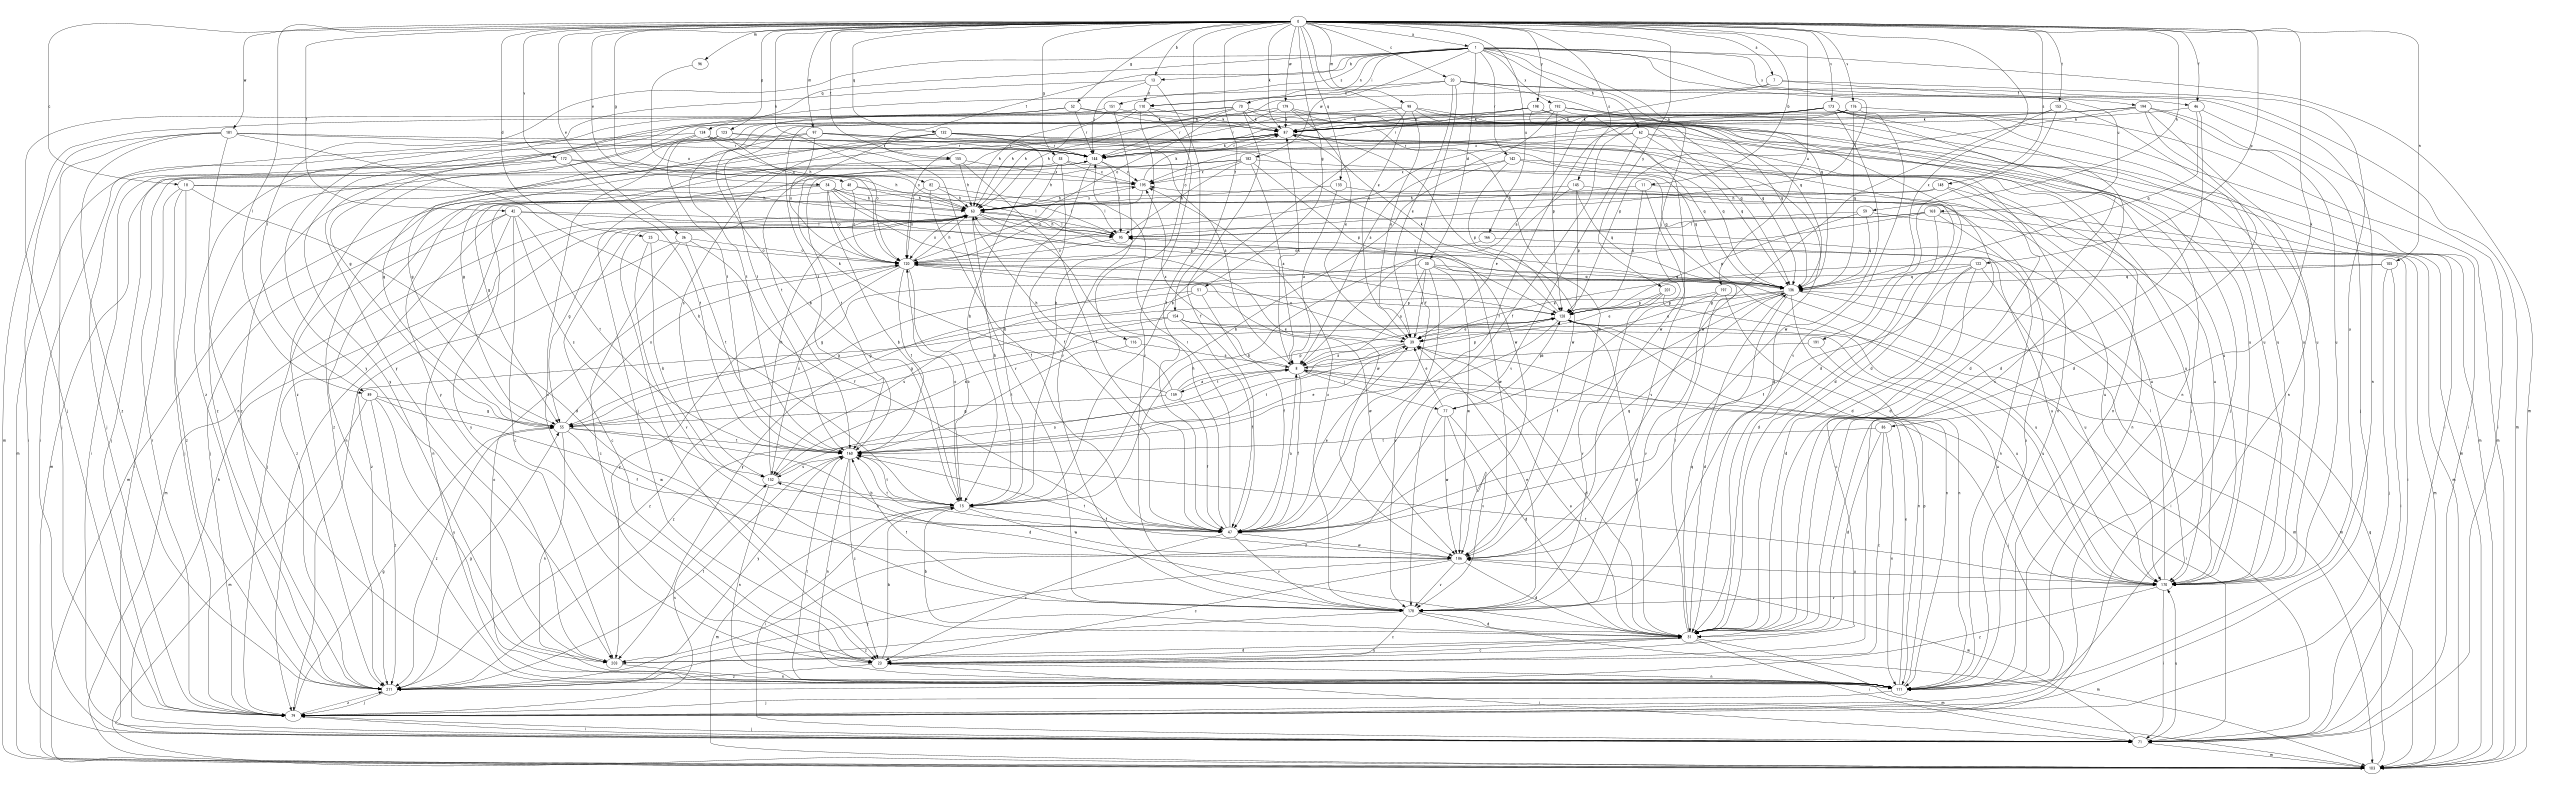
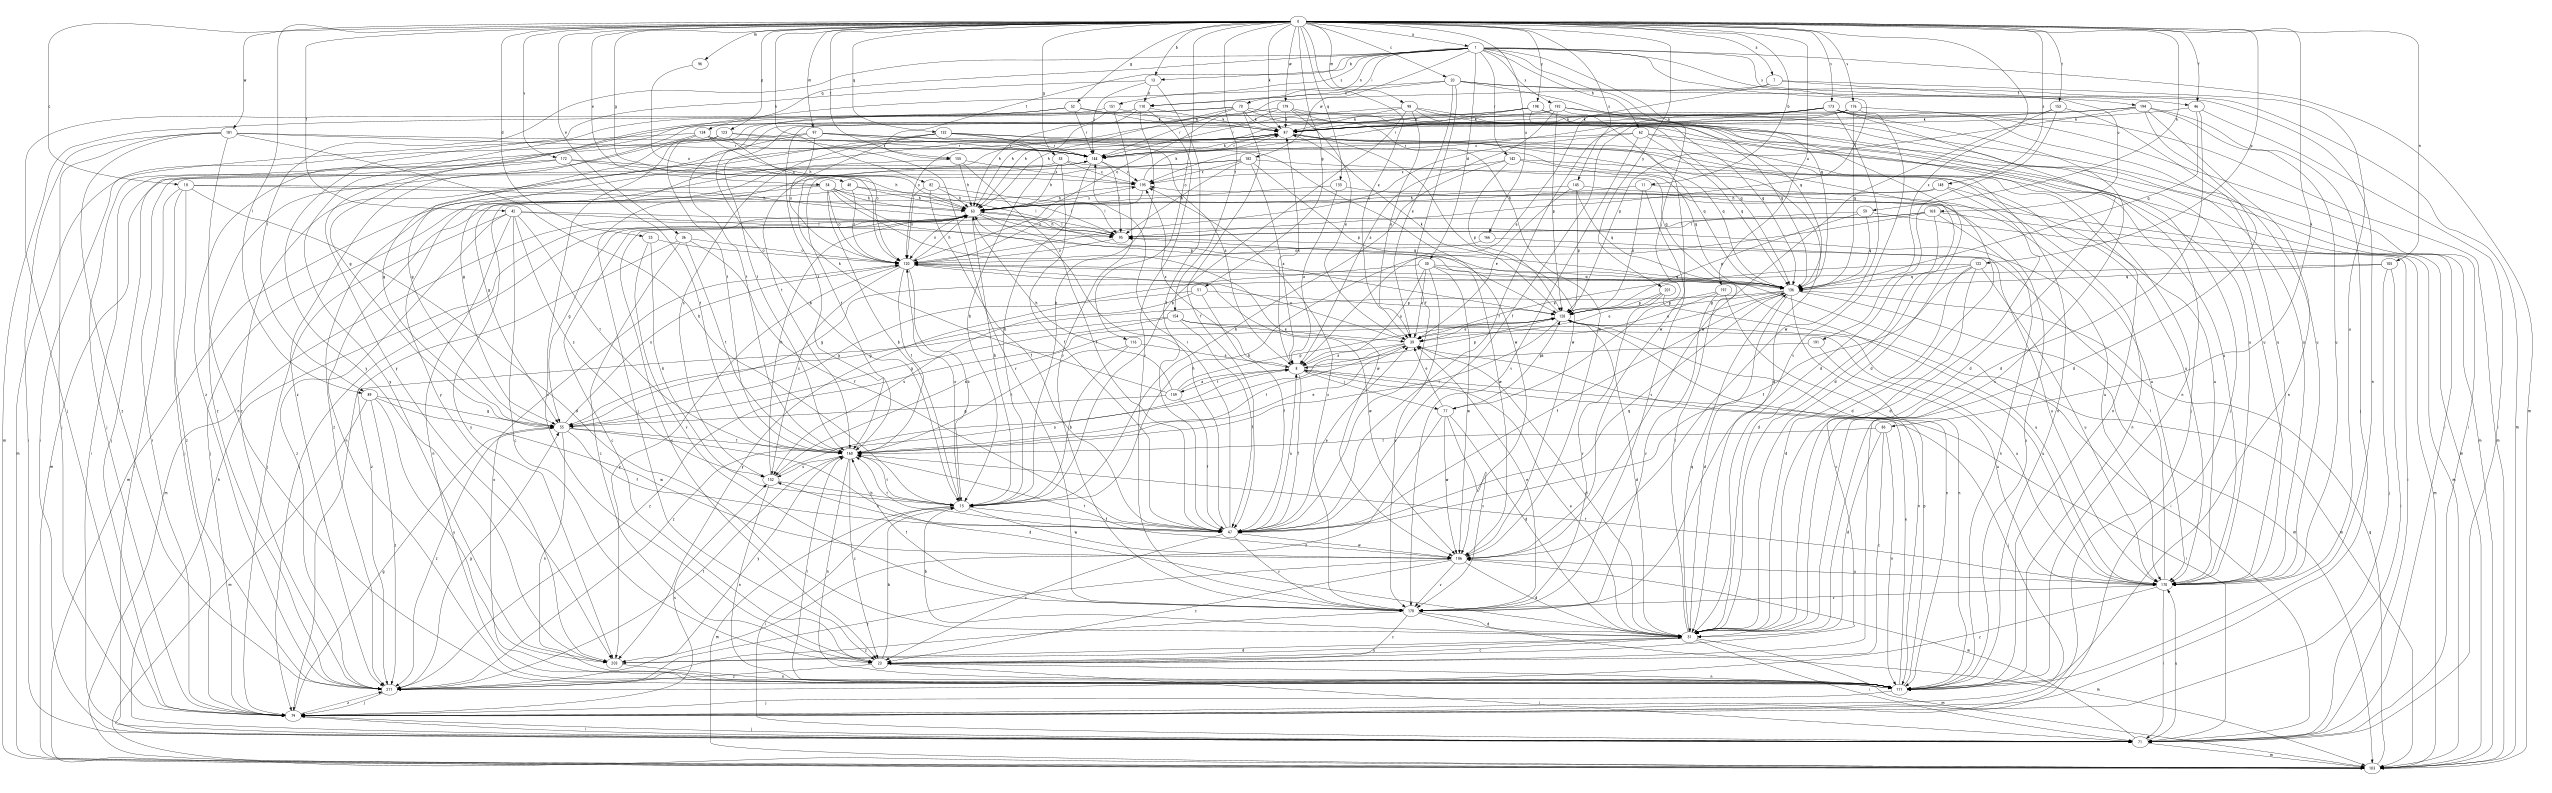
edge "116" -> "15": added, label "b"
